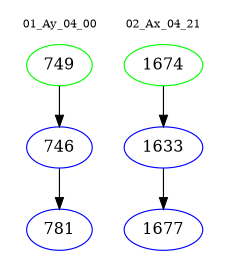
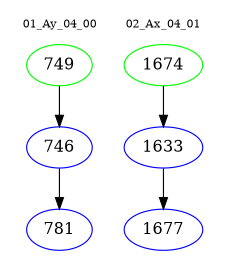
cluster "02_Ax_04_21": label "02_Ax_04_21" -> "02_Ax_04_01"
